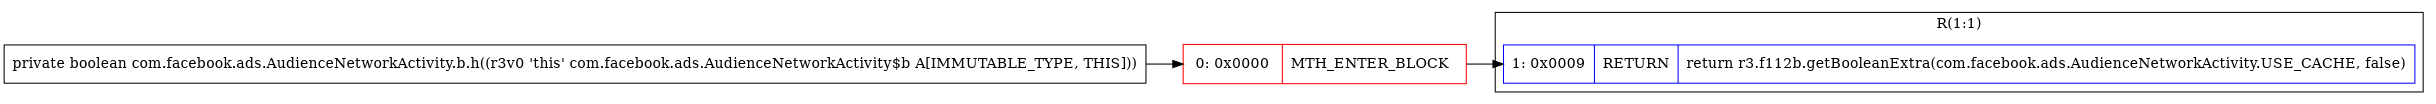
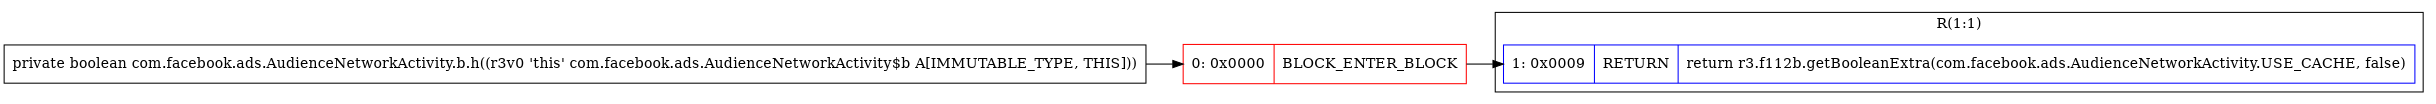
node "0: 0x0000": text "MTH_ENTER_BLOCK" -> "BLOCK_ENTER_BLOCK"
